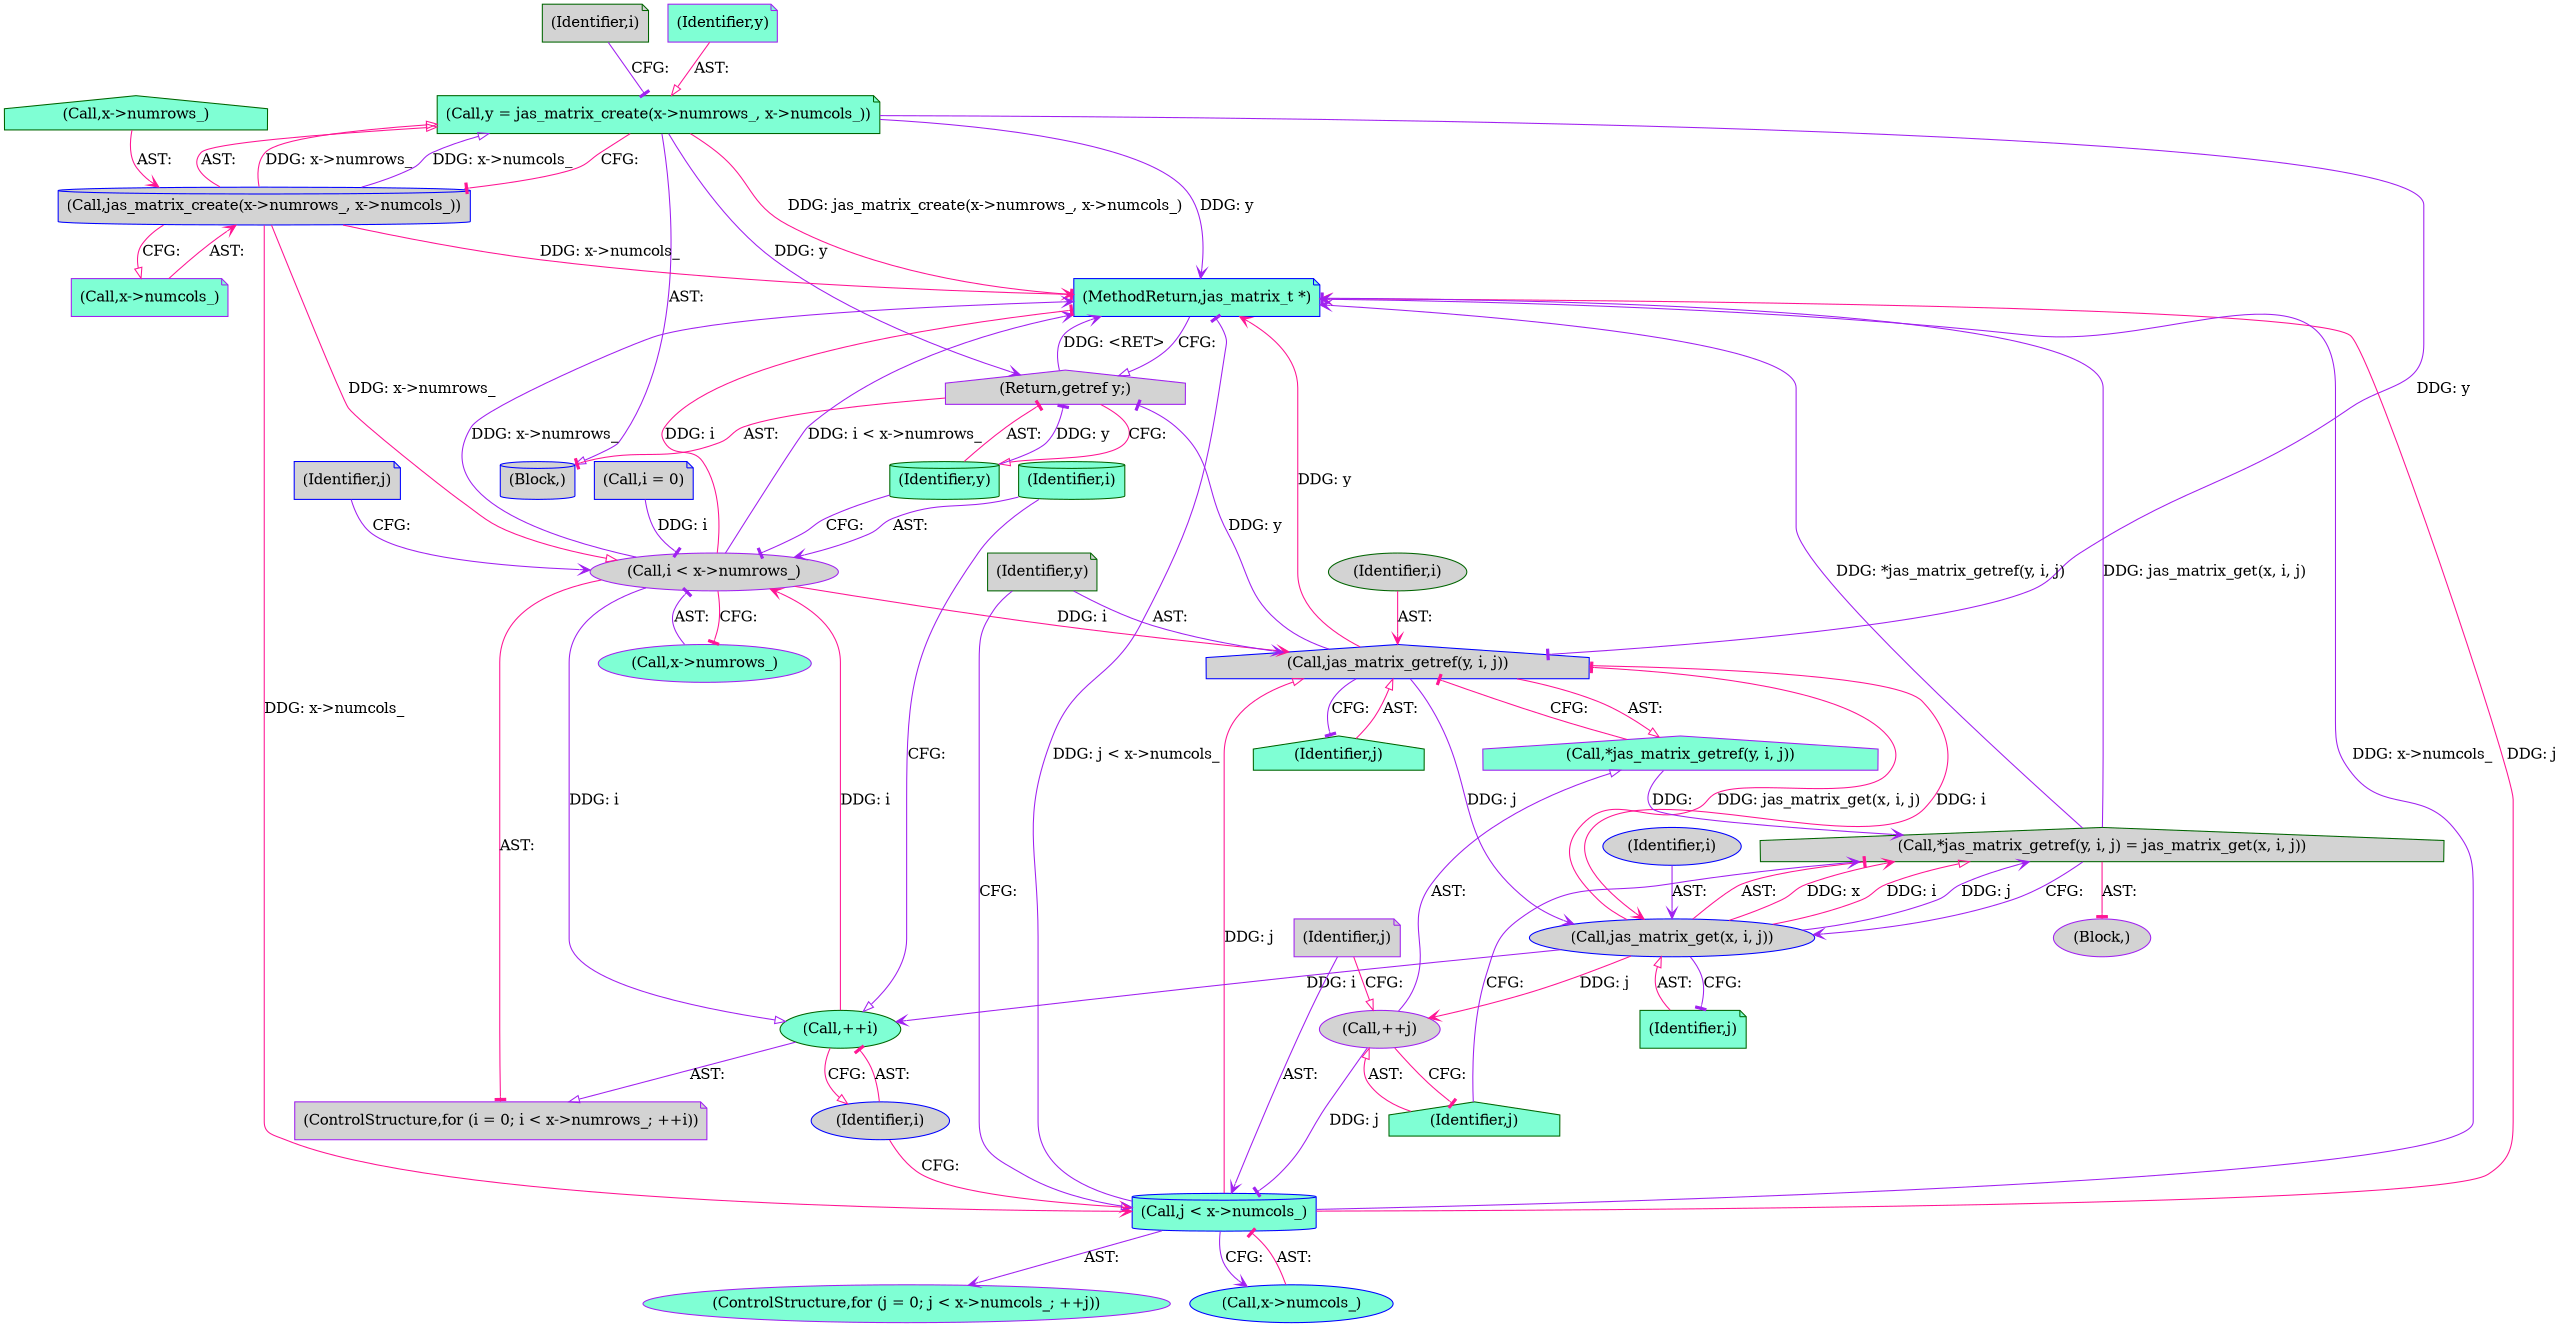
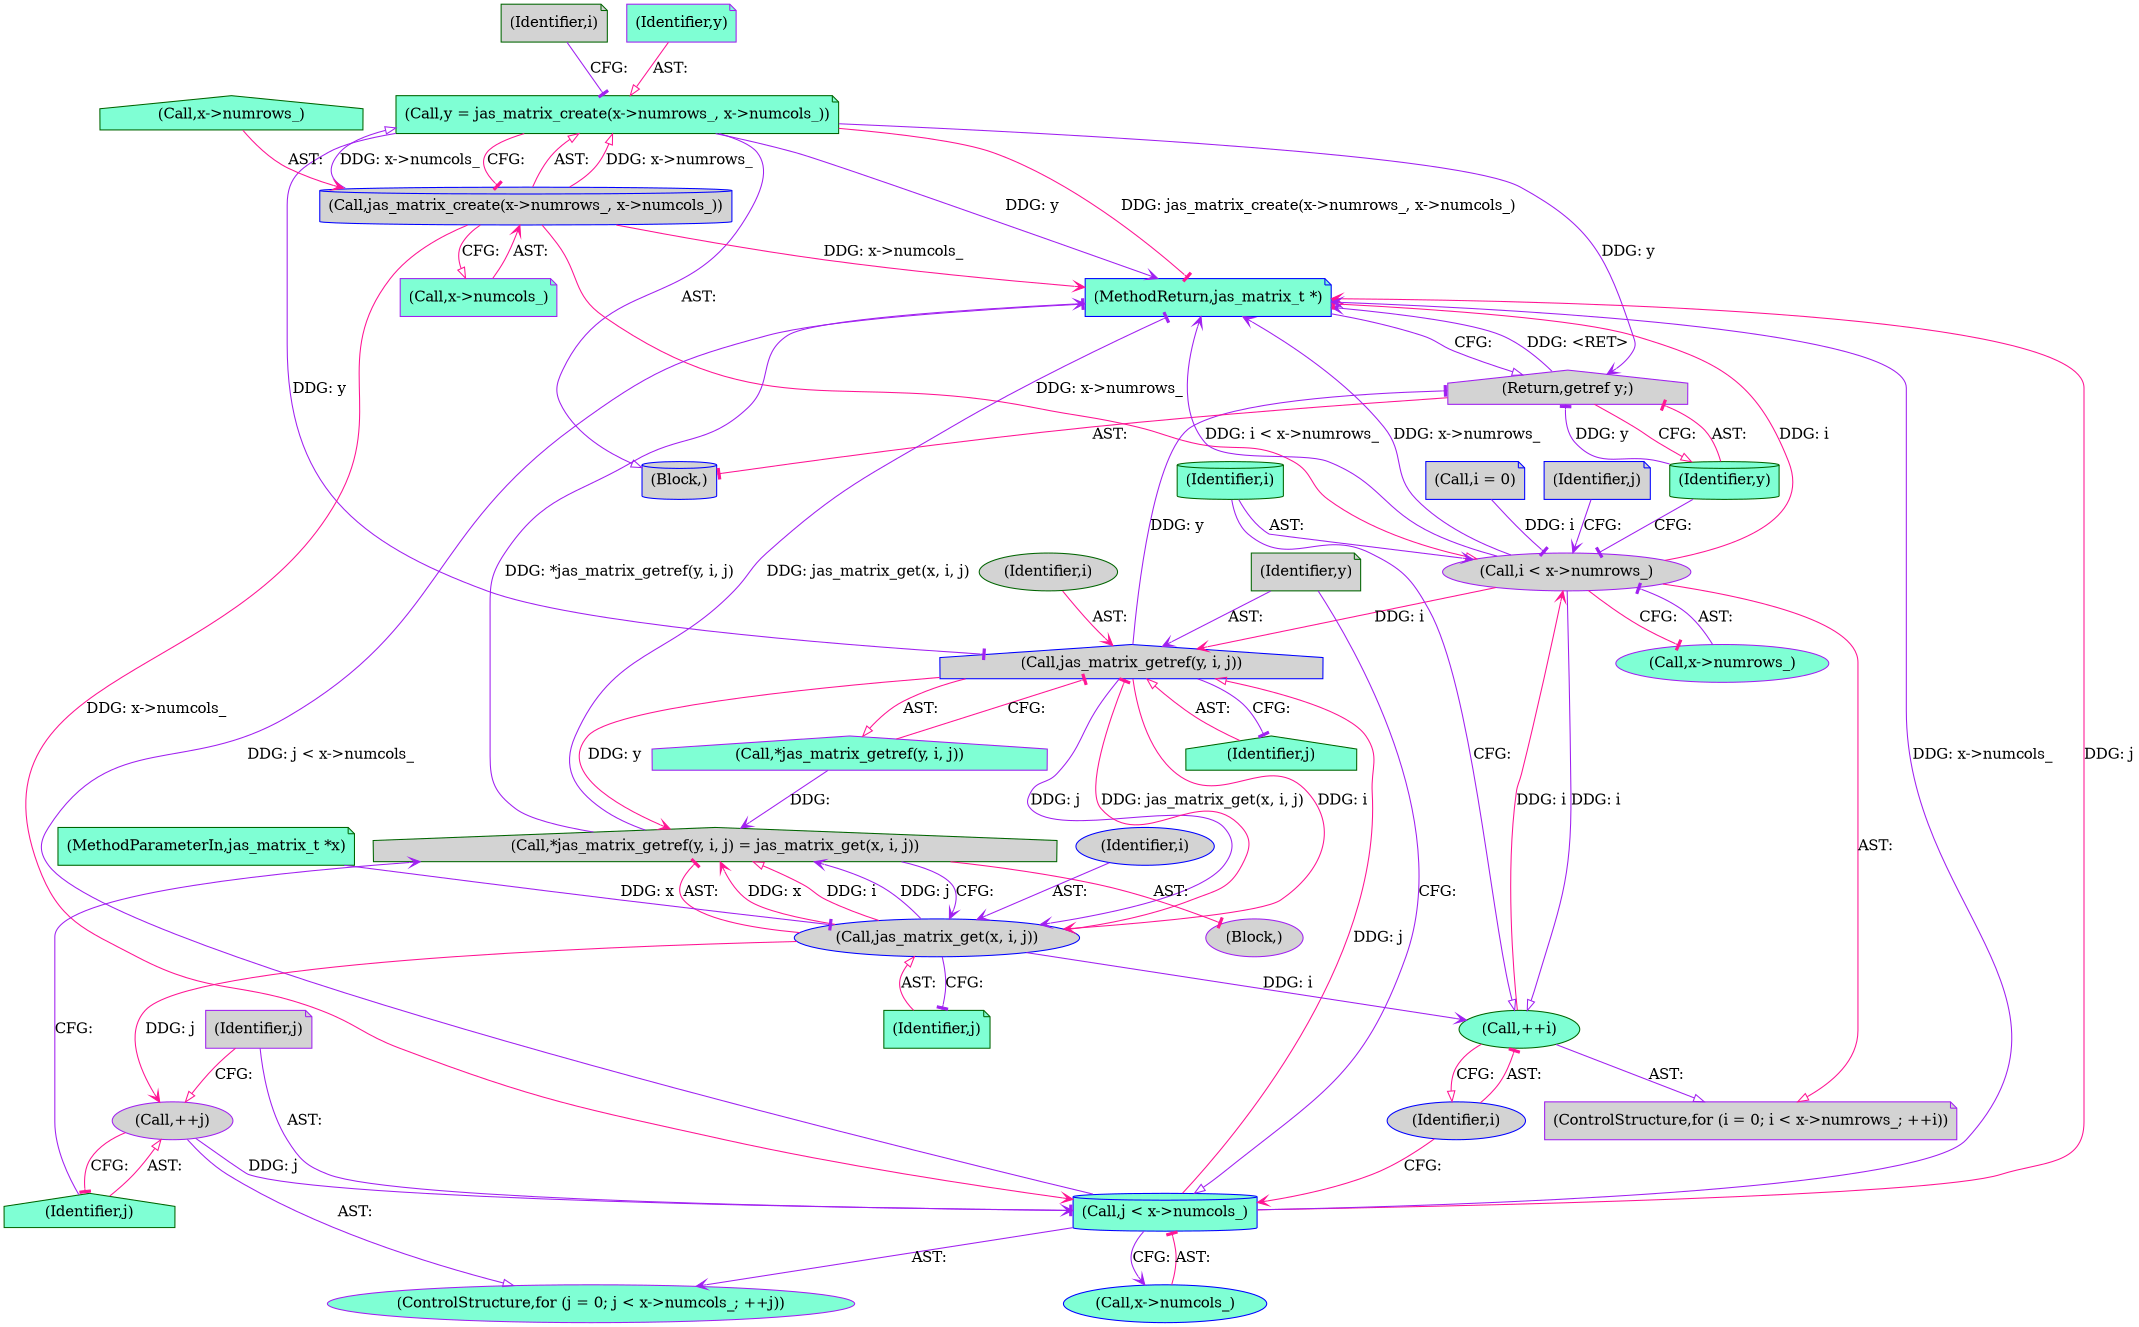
edge "(Call,jas_matrix_getref(y, i, j))" -> "(MethodReturn,jas_matrix_t *)": now "(Call,jas_matrix_getref(y, i, j))" -> "(Call,*jas_matrix_getref(y, i, j) = jas_matrix_get(x, i, j))"
edge "(Call,i < x->numrows_)" -> "(ControlStructure,for (i = 0; i < x->numrows_; ++i))": arrowhead tee -> onormal
node "(MethodParameterIn,jas_matrix_t *x)": added
edge "(Call,++j)" -> "(Call,*jas_matrix_getref(y, i, j))": now "(Call,++j)" -> "(ControlStructure,for (j = 0; j < x->numcols_; ++j))"
